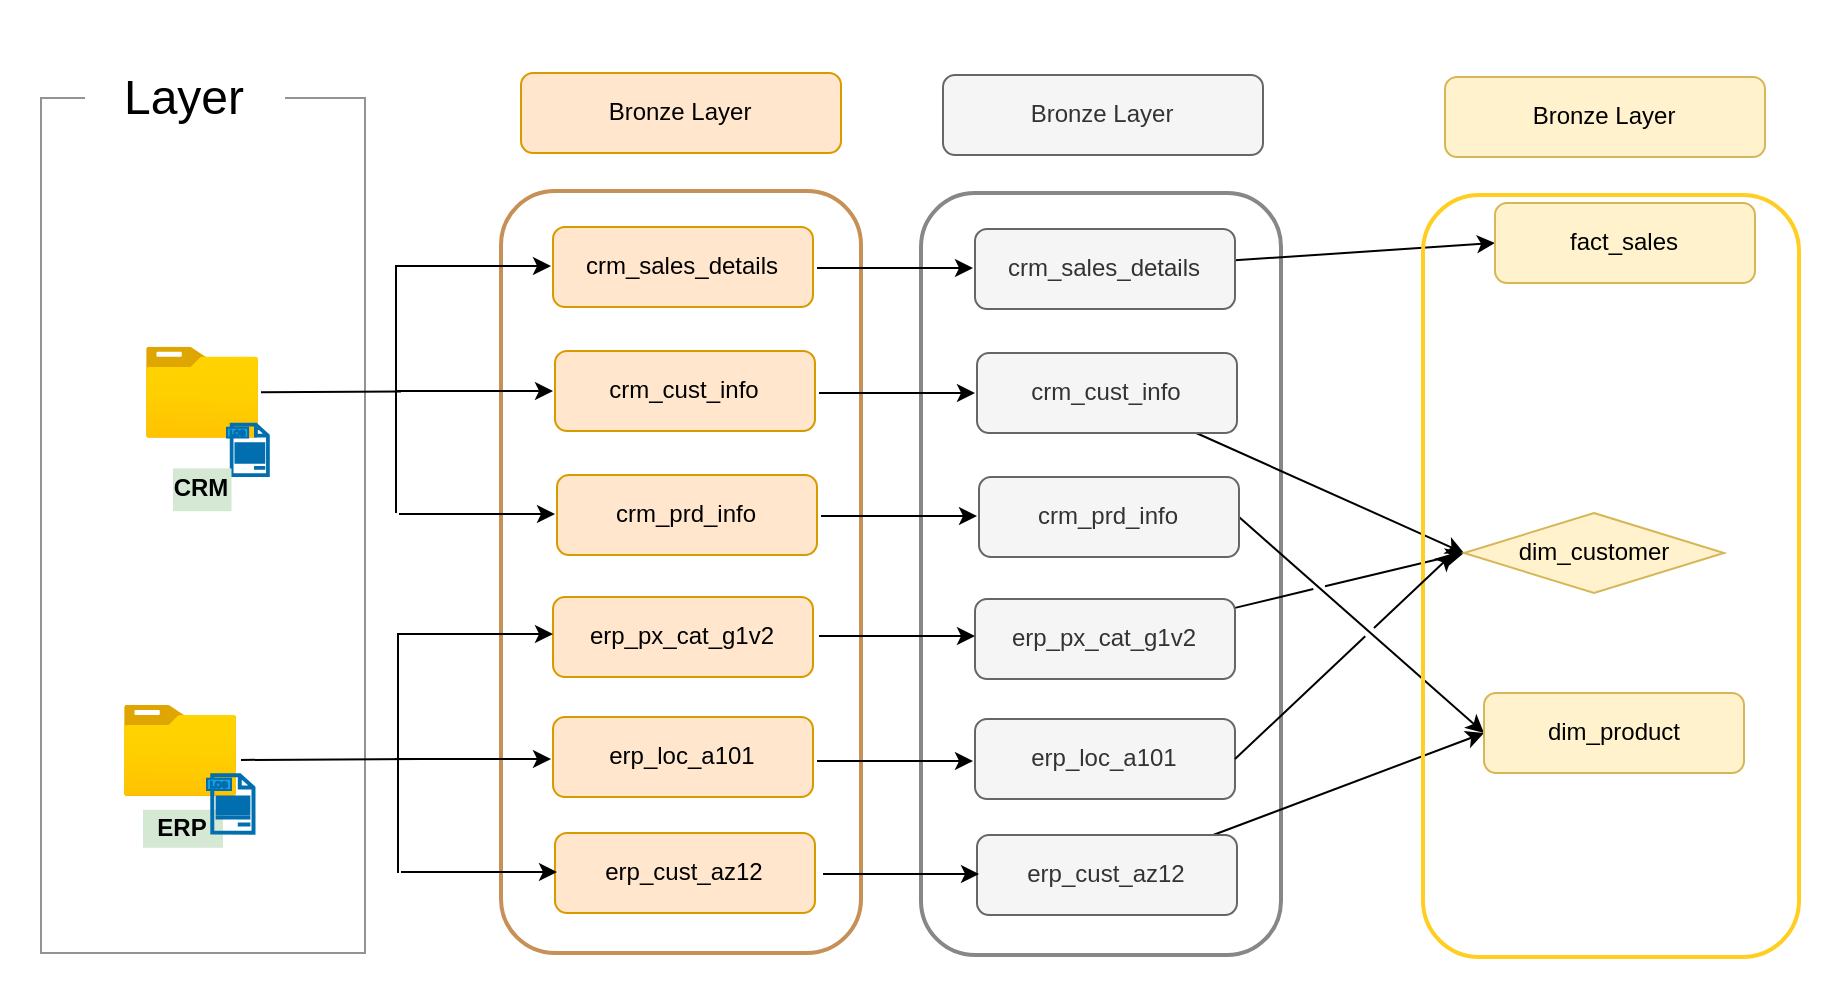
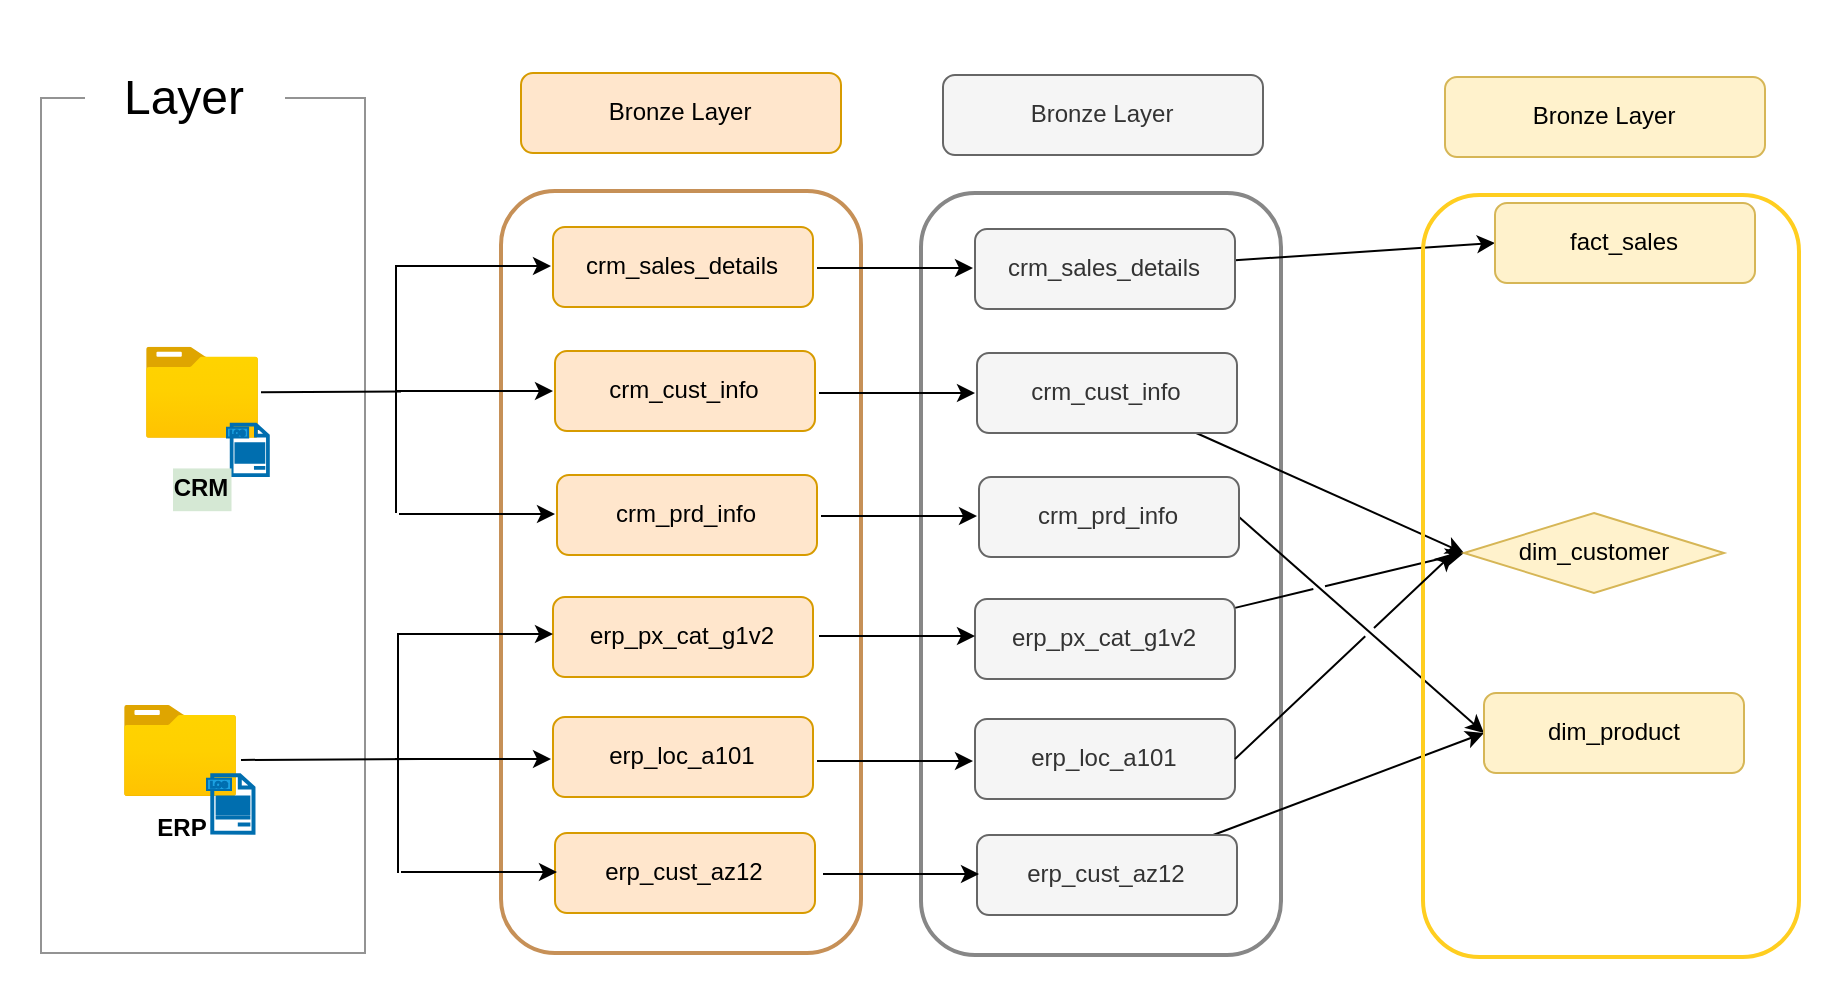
node "ERP": fillcolor #d5e8d4 -> #ffffff
